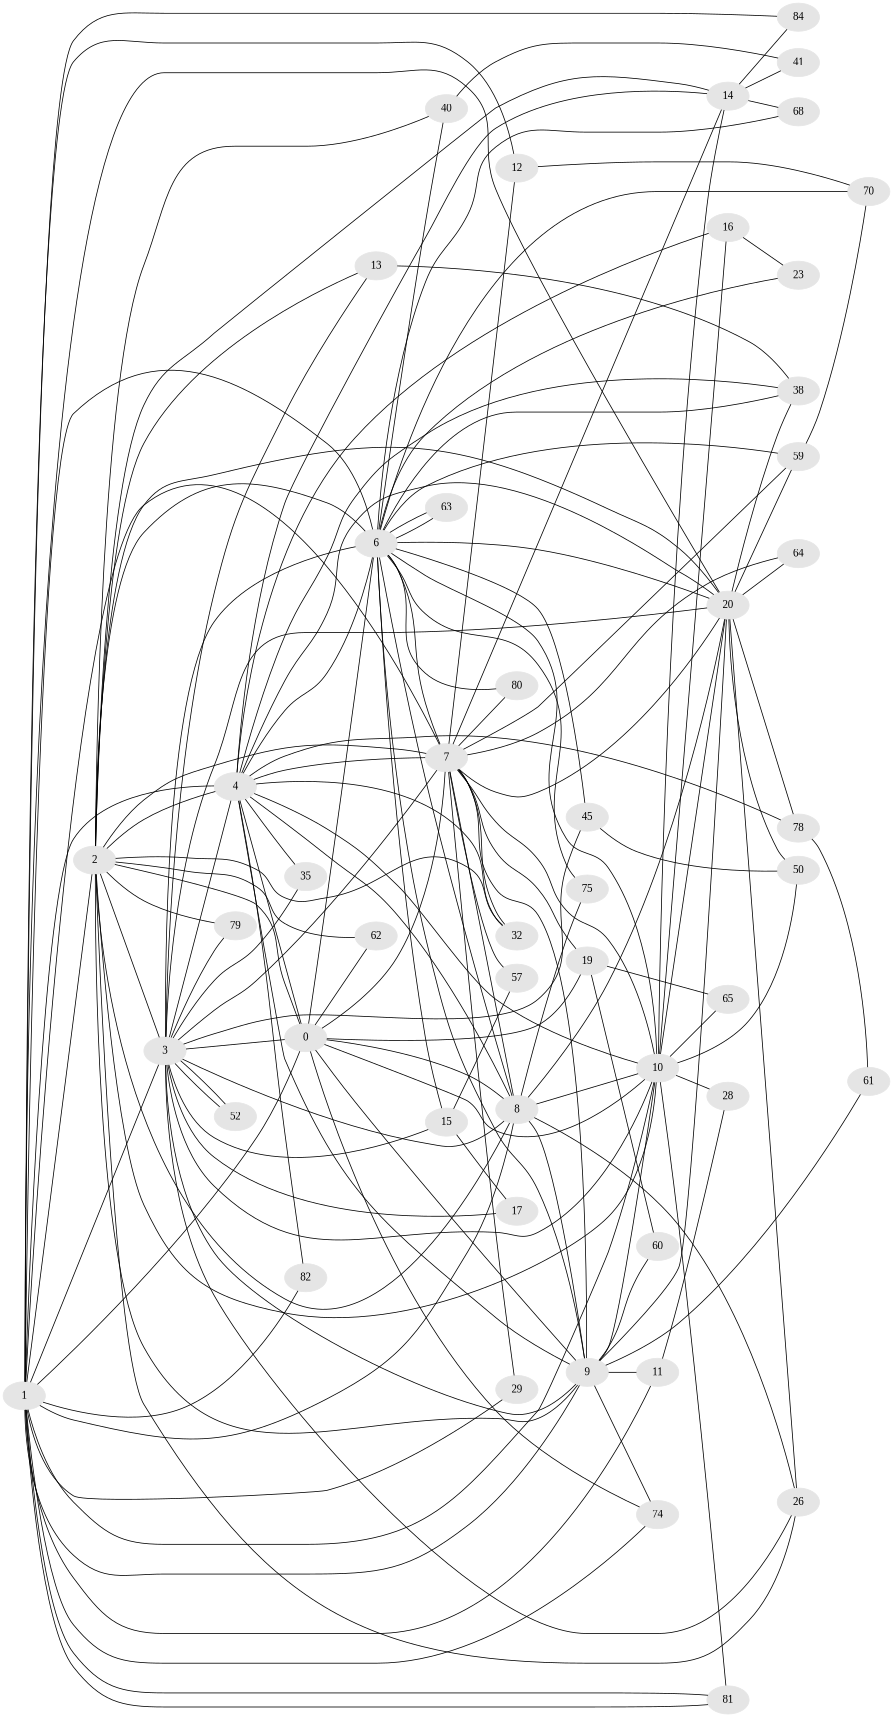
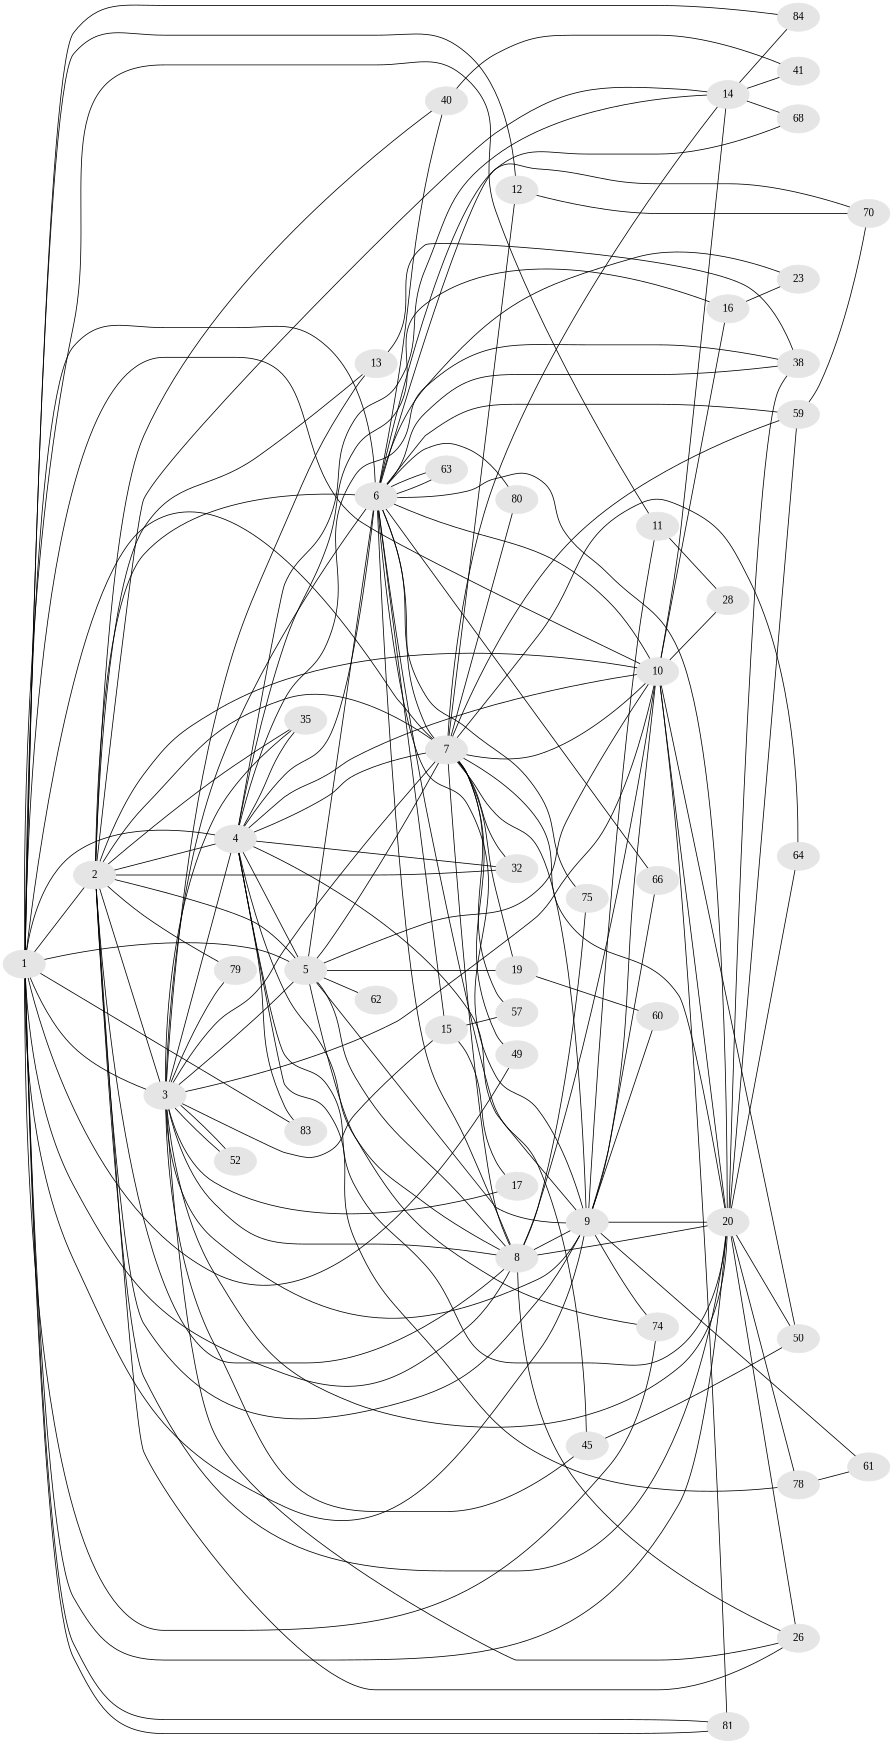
node "66": added
edge "2" -- "62": now "2" -- "35"
node "65": removed
node "0": label "0" -> "5"
node "82": label "82" -> "83"
node "29": label "29" -> "49"
